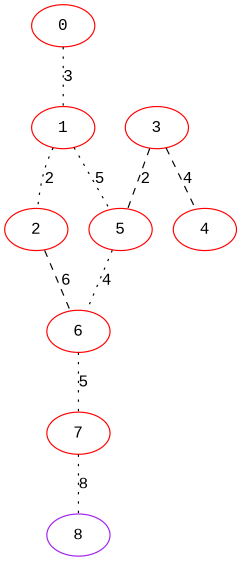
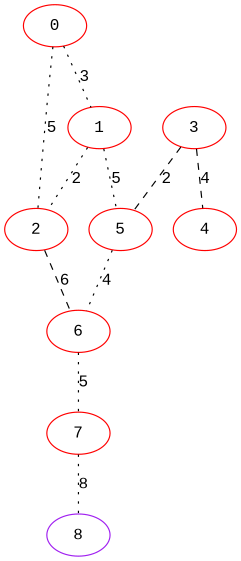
edge "0" -- "2": added, label "5"
